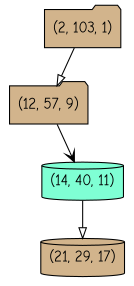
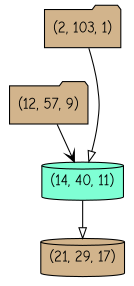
edge "(2, 103, 1)" -> "(12, 57, 9)": now "(2, 103, 1)" -> "(14, 40, 11)"
